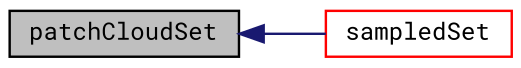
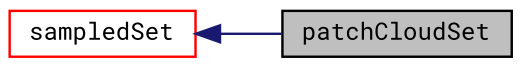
edge "sampledSet" -> "patchCloudSet": reversed
